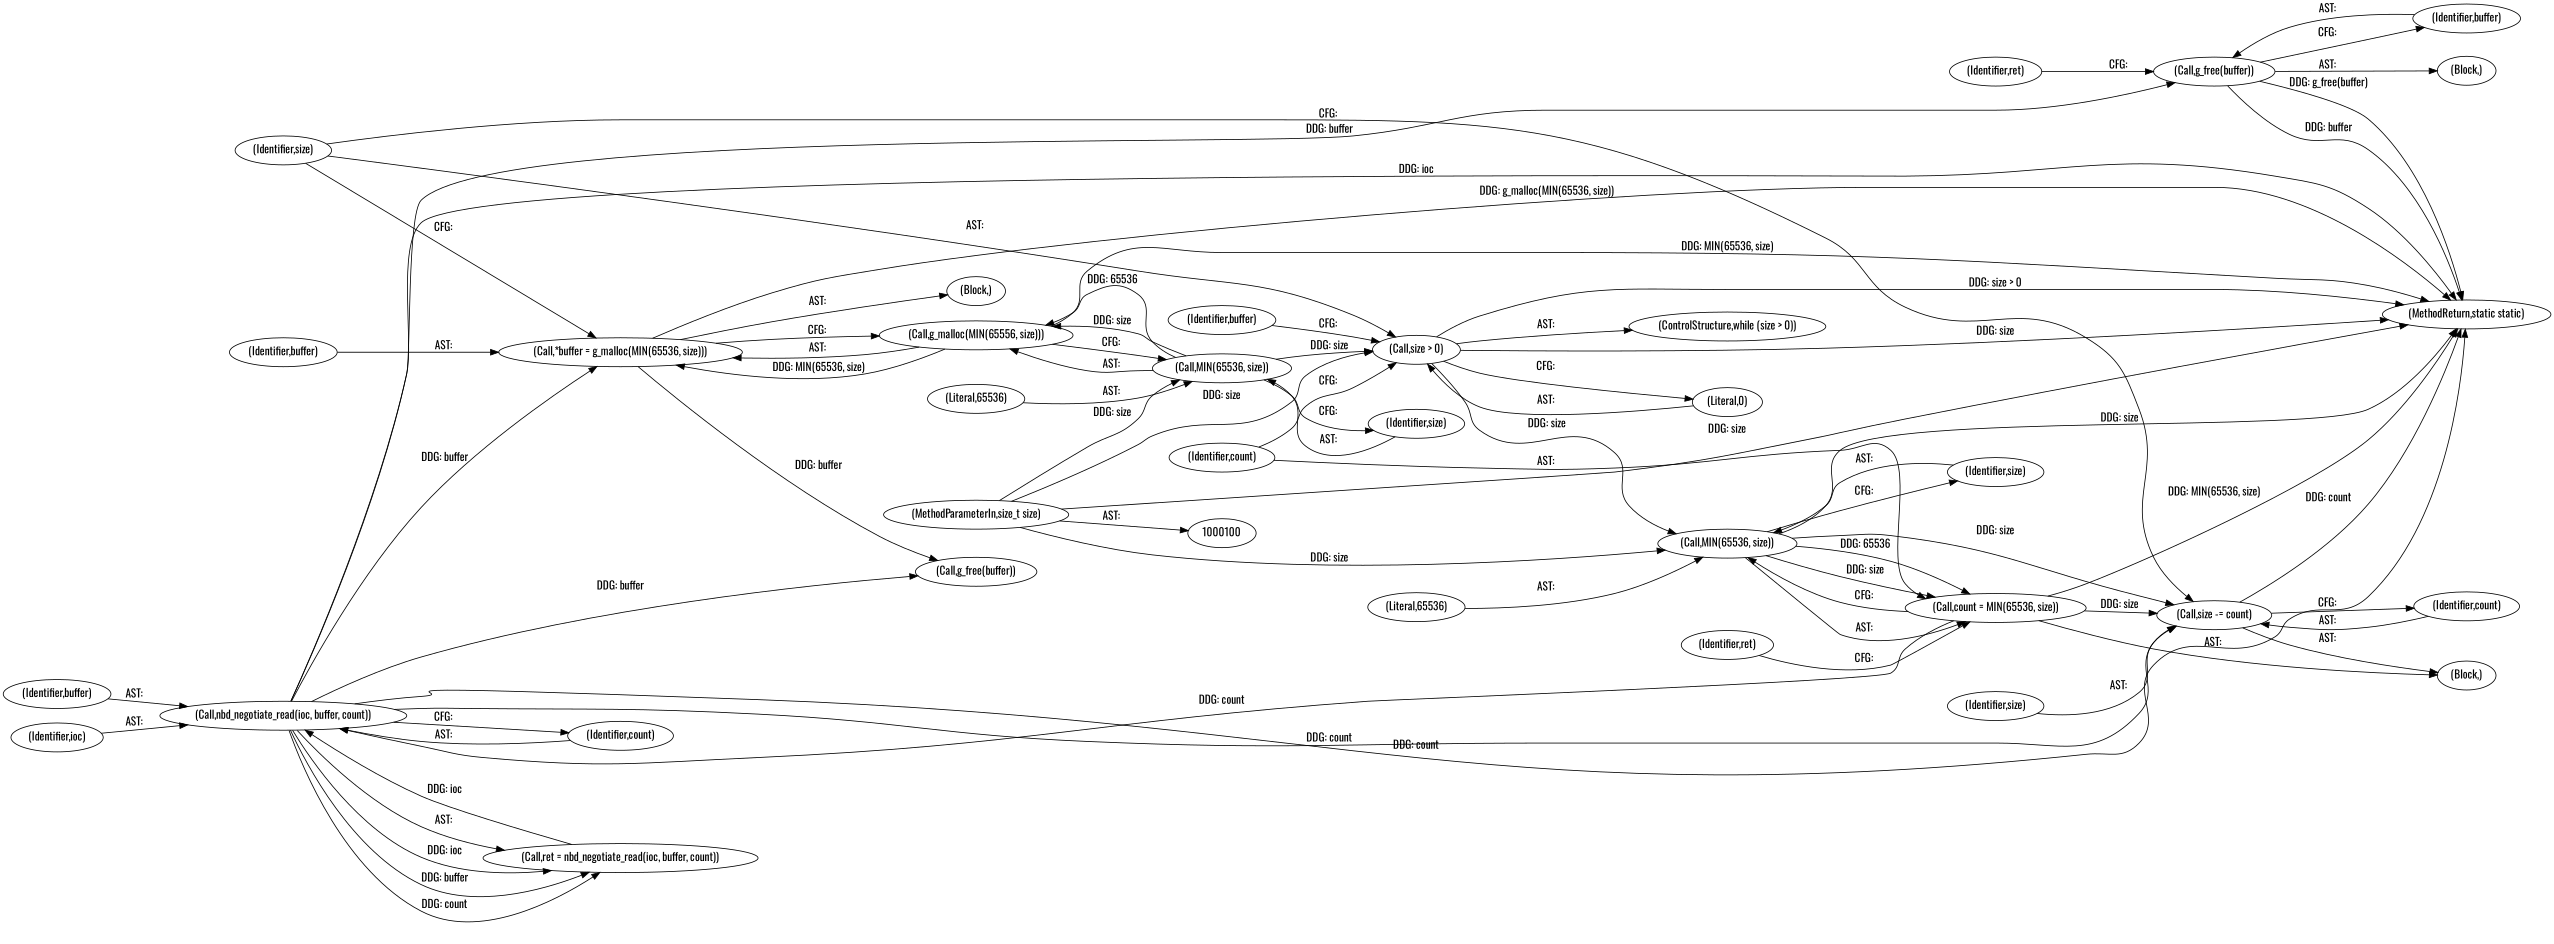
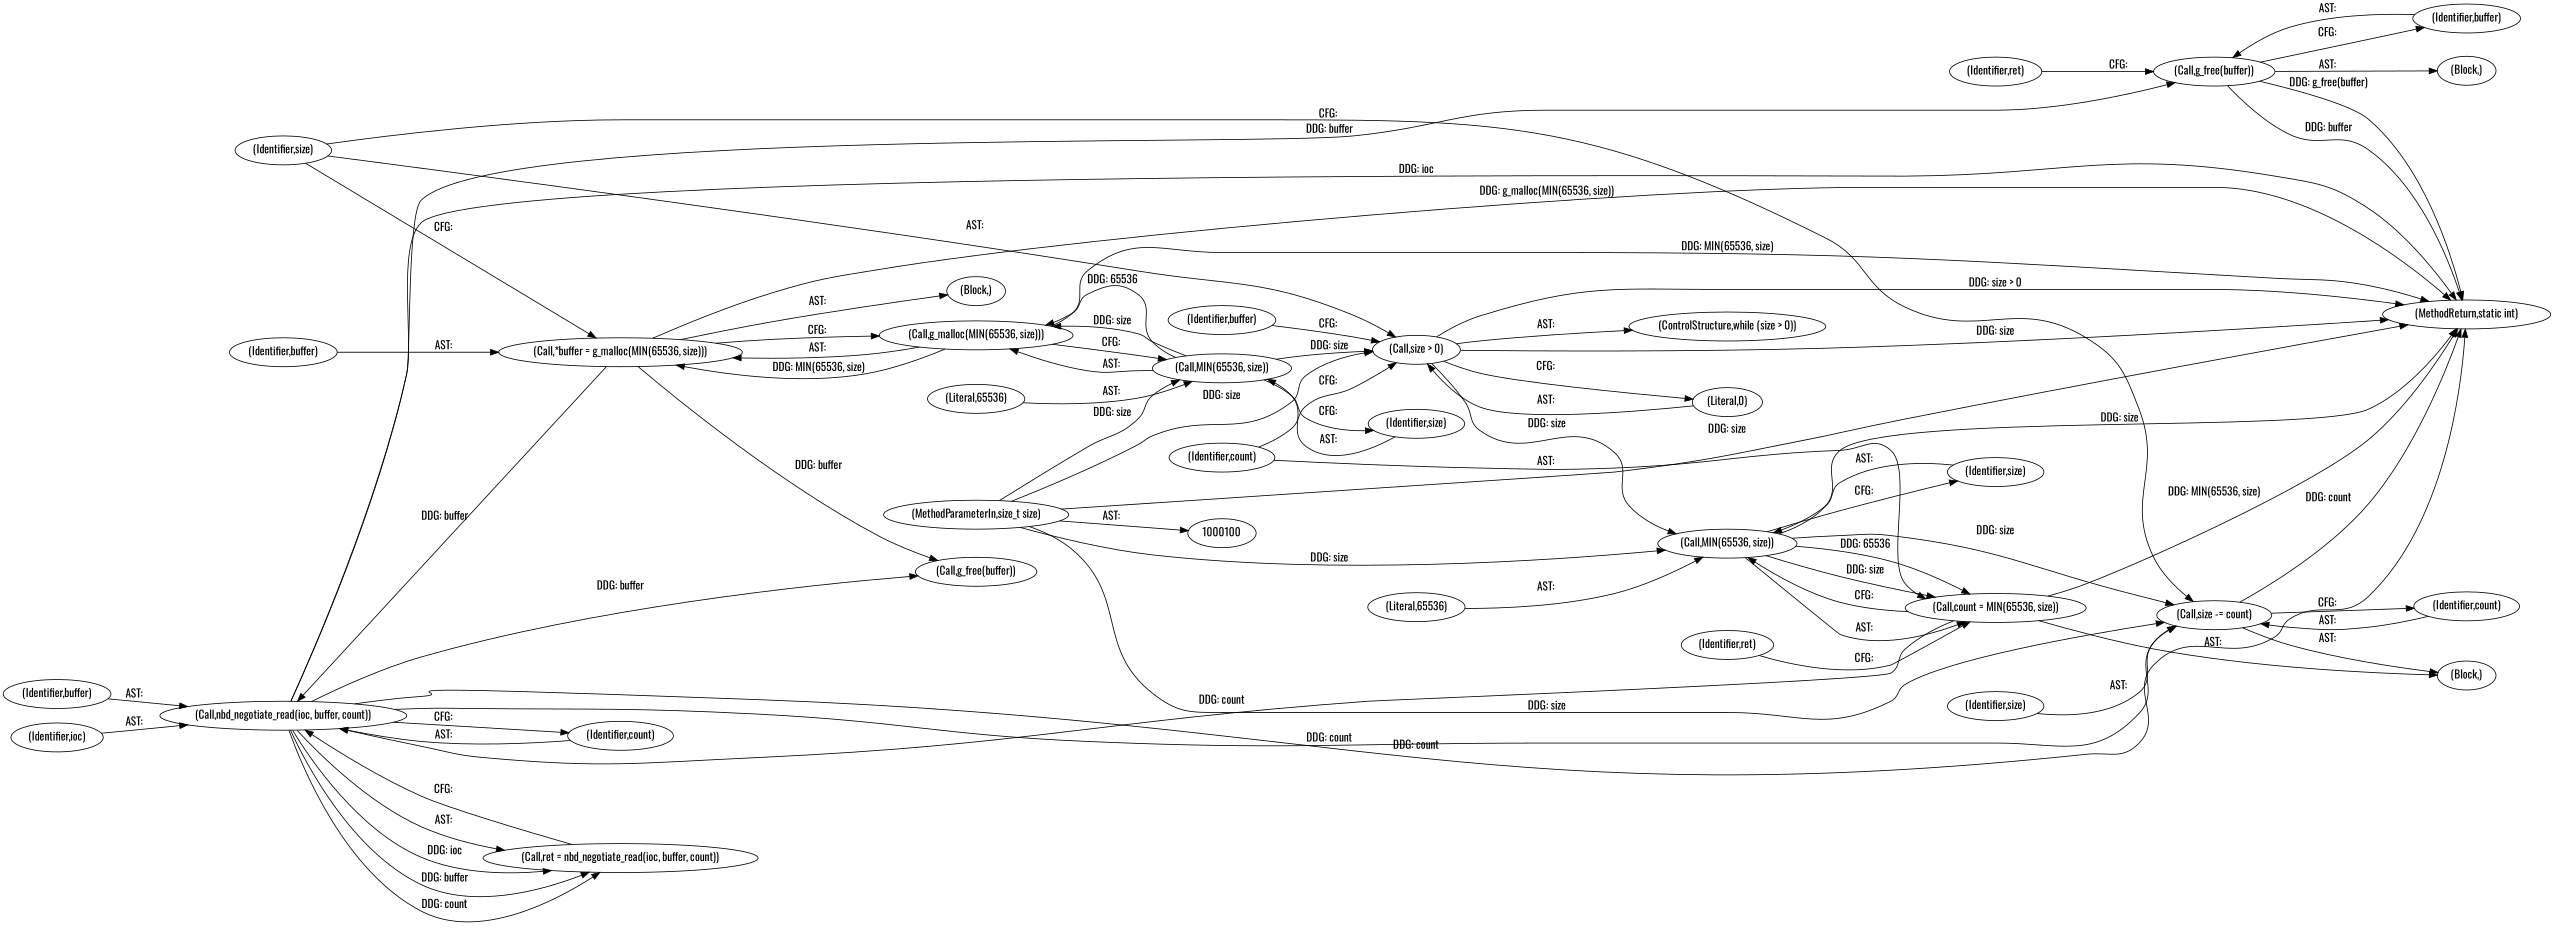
node "(MethodReturn,static static)": label "(MethodReturn,static static)" -> "(MethodReturn,static int)"
node "(Call,g_malloc(MIN(65556, size)))": label "(Call,g_malloc(MIN(65556, size)))" -> "(Call,g_malloc(MIN(65536, size)))"
edge "(Call,nbd_negotiate_read(ioc, buffer, count))" -> "(Call,*buffer = g_malloc(MIN(65536, size)))": reversed
edge "(Call,count = MIN(65536, size))" -> "(Call,size -= count)": now "(MethodParameterIn,size_t size)" -> "(Call,size -= count)"
edge "(Call,ret = nbd_negotiate_read(ioc, buffer, count))" -> "(Call,nbd_negotiate_read(ioc, buffer, count))": label "DDG: ioc" -> "CFG: "
